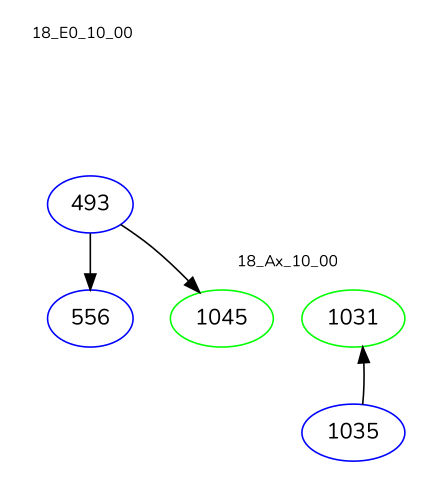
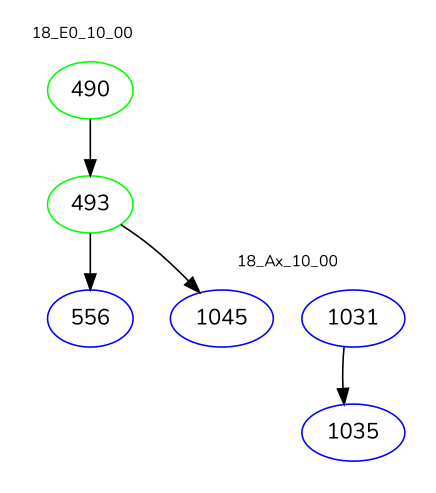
node "490": added
node "493": color blue -> green
node "1045": color green -> blue
node "1031": color green -> blue
edge "1035" -> "1031": reversed
